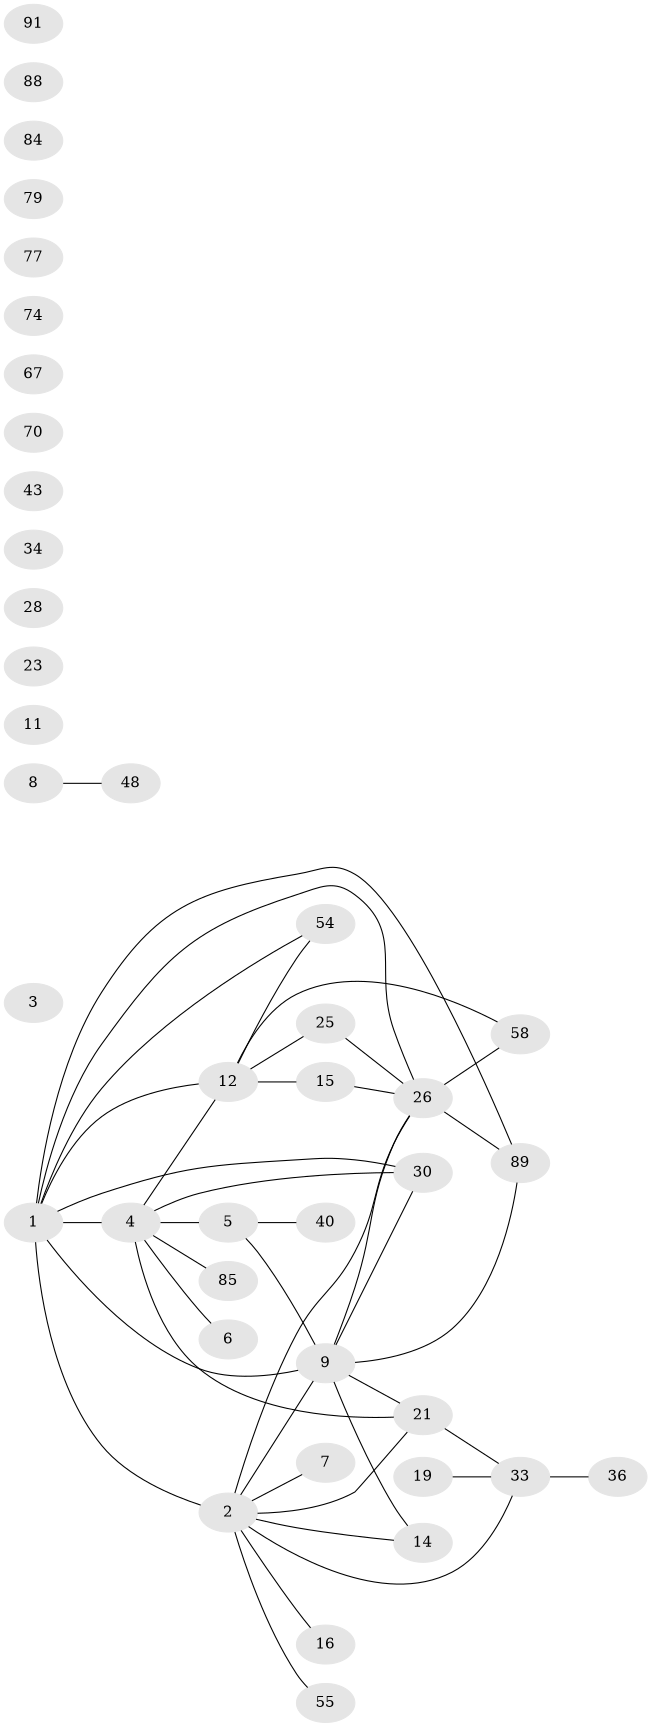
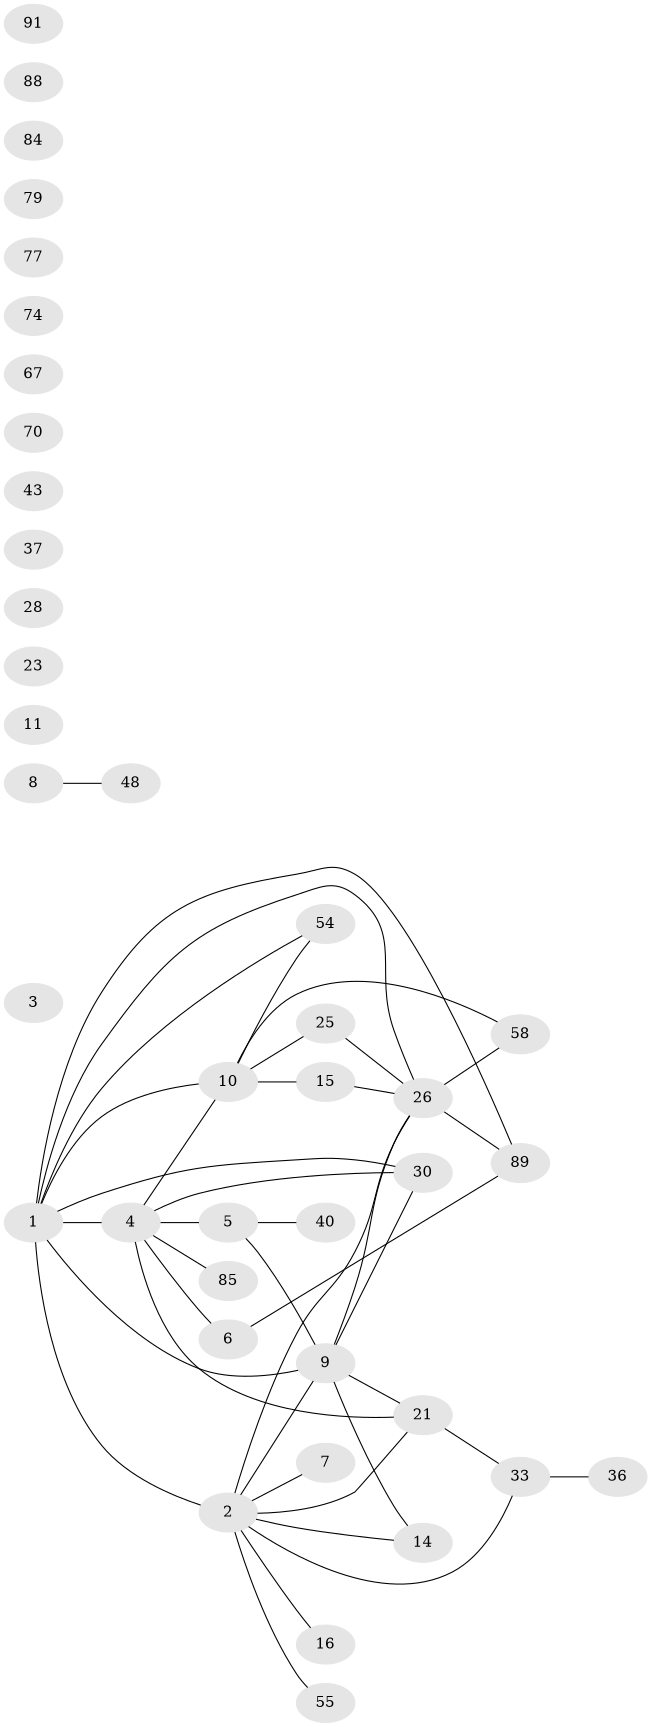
node "34": label "34" -> "37"
node "12": label "12" -> "10"
edge "89" -- "9": now "89" -- "6"
node "19": removed
